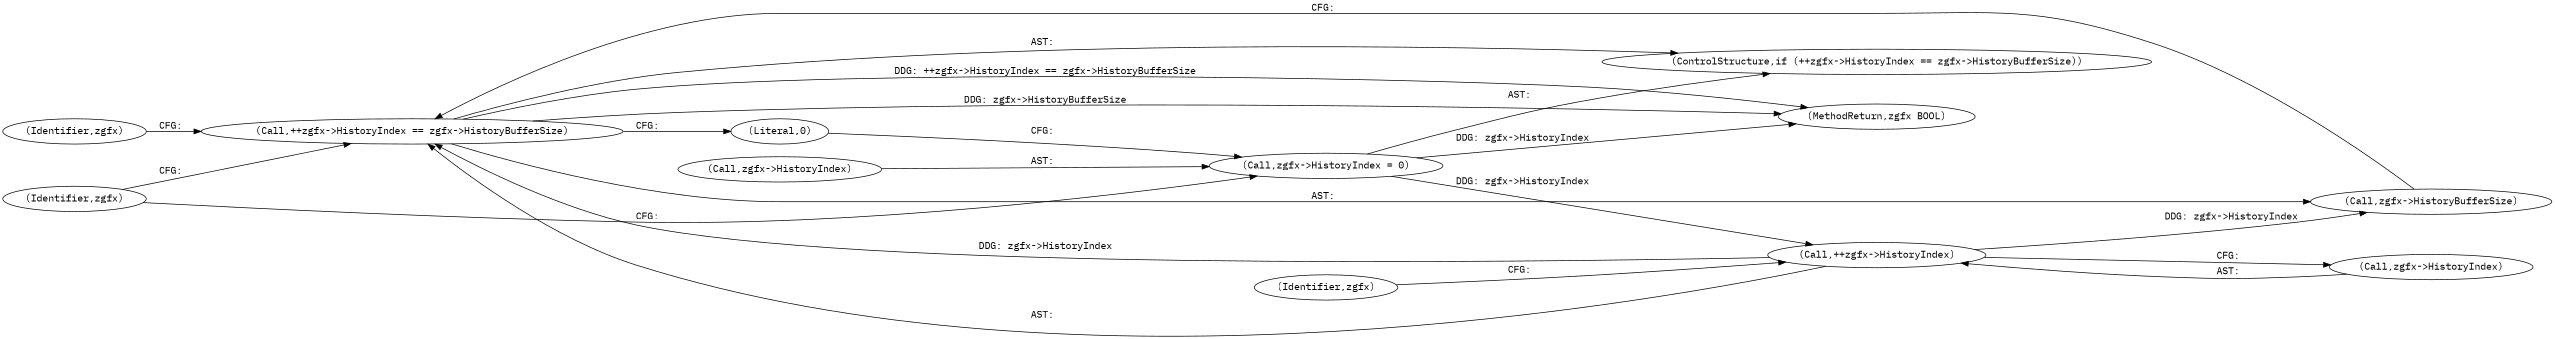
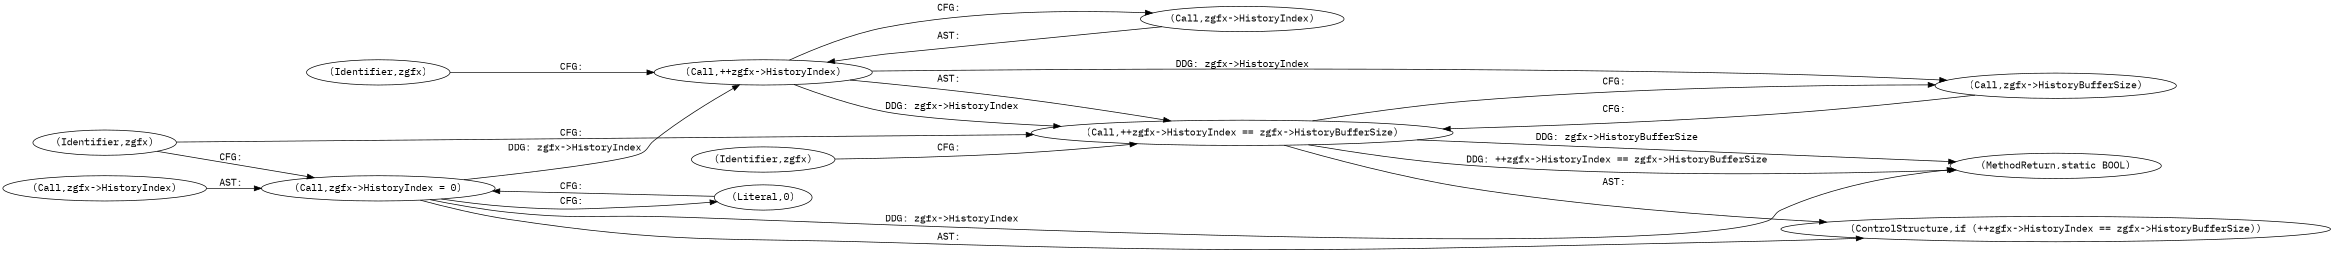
node "(MethodReturn,zgfx BOOL)": label "(MethodReturn,zgfx BOOL)" -> "(MethodReturn,static BOOL)"
edge "(Call,++zgfx->HistoryIndex == zgfx->HistoryBufferSize)" -> "(Literal,0)": now "(Call,zgfx->HistoryIndex = 0)" -> "(Literal,0)"
edge "(Call,++zgfx->HistoryIndex == zgfx->HistoryBufferSize)" -> "(Call,zgfx->HistoryBufferSize)": label "AST: " -> "CFG: "
